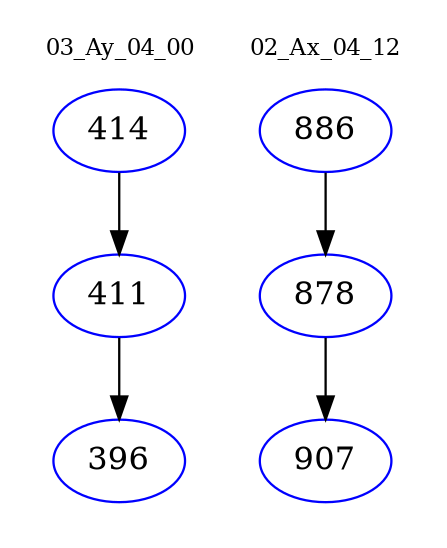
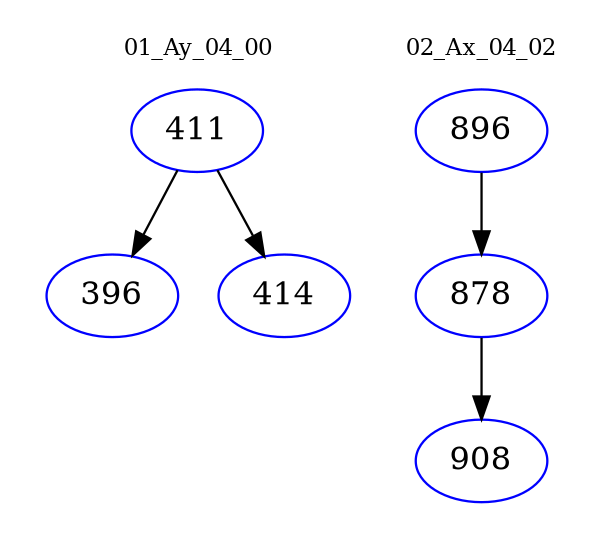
cluster "03_Ay_04_00": label "03_Ay_04_00" -> "01_Ay_04_00"
cluster "02_Ax_04_12": label "02_Ax_04_12" -> "02_Ax_04_02"
node "886": label "886" -> "896"
edge "414" -> "411": reversed
node "907": label "907" -> "908"
